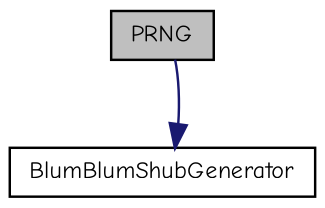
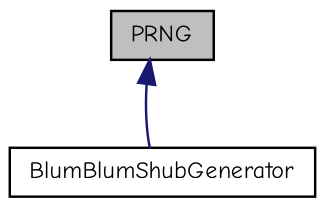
edge "PRNG" -> "BlumBlumShubGenerator": reversed
